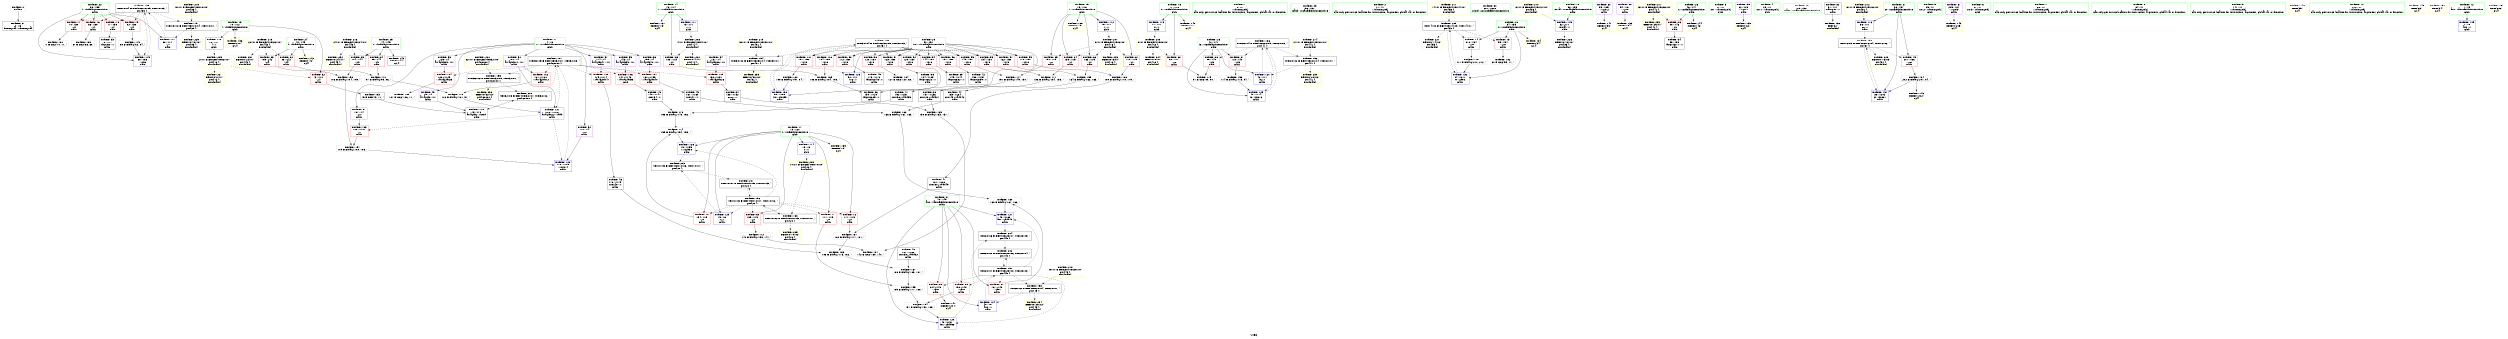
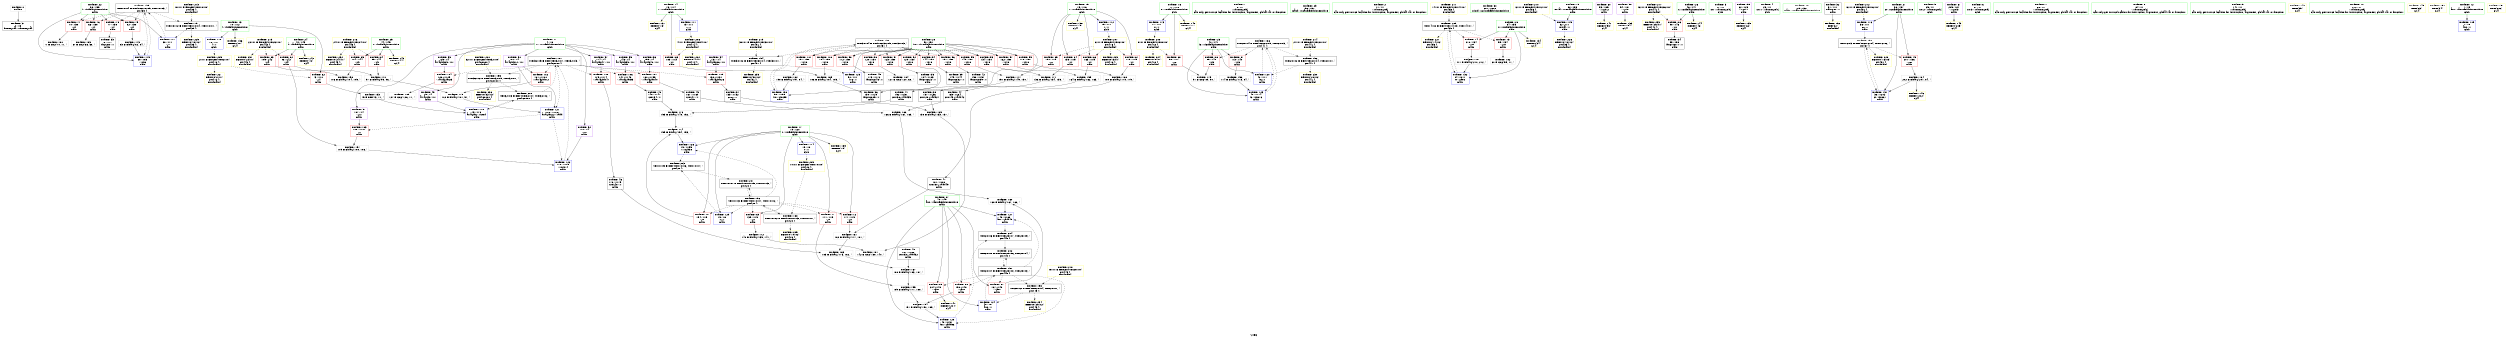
node "NodeID: 143": color black -> yellow
node "NodeID: 106": text "cond" -> "main"
edge "NodeID: 158" -> "NodeID: 157": now "NodeID: 82" -> "NodeID: 157"
